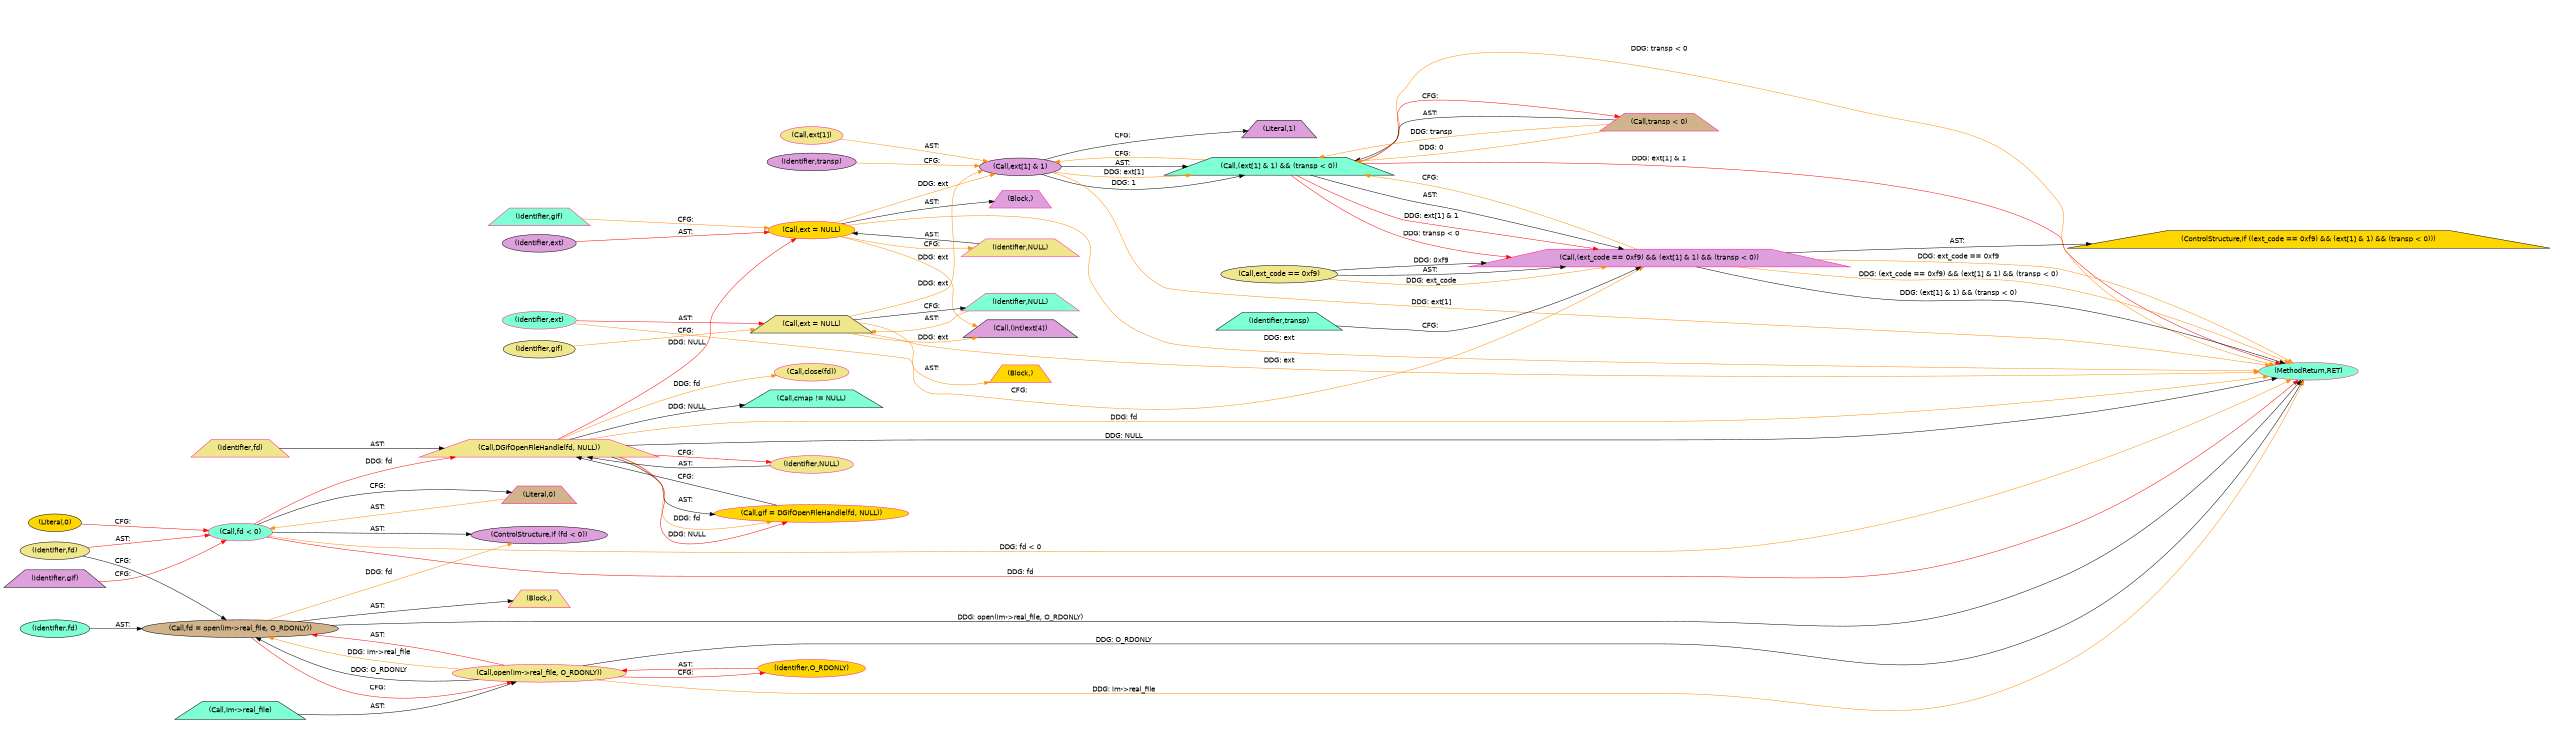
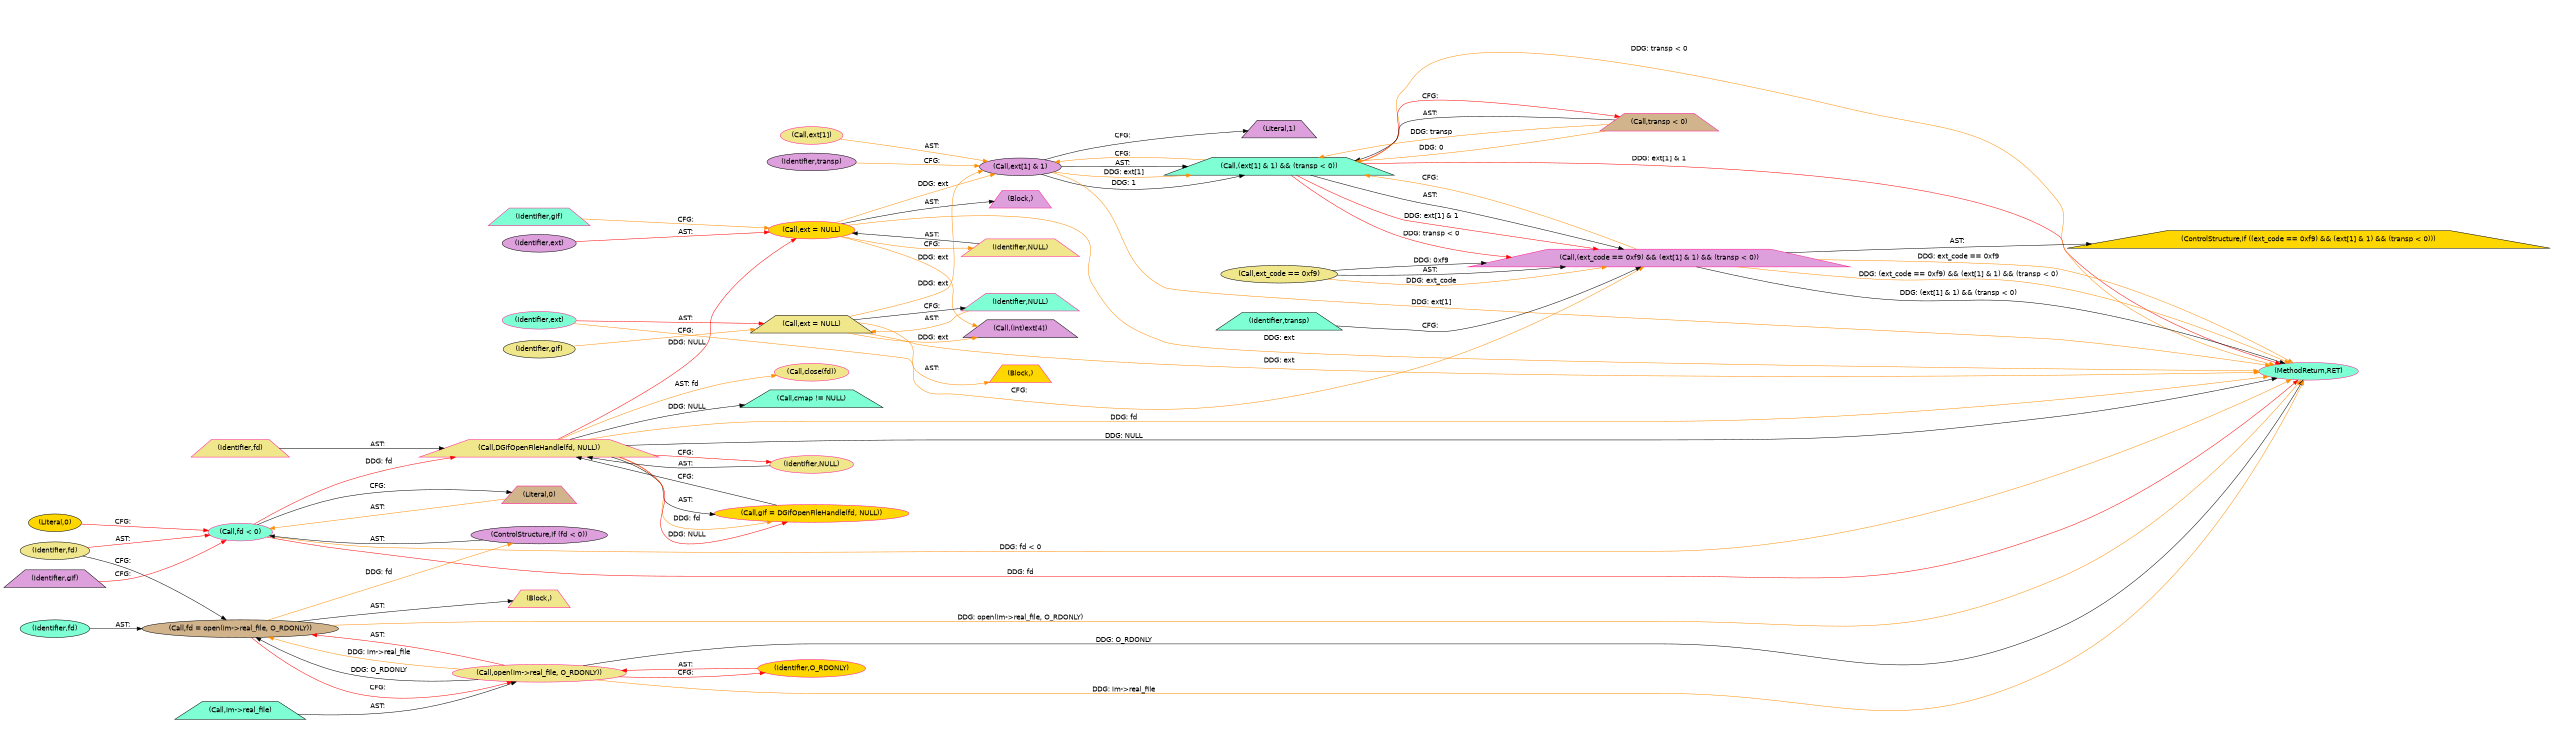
edge "(Call,DGifOpenFileHandle(fd, NULL))" -> "(Call,close(fd))": label "DDG: fd" -> "AST: fd"
edge "(Call,fd < 0)" -> "(ControlStructure,if (fd < 0))": reversed
edge "(Call,fd = open(im->real_file, O_RDONLY))" -> "(MethodReturn,RET)": color black -> darkorange
